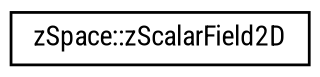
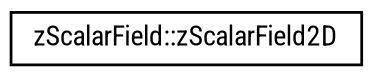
node "zSpace::zScalarField2D": label "zSpace::zScalarField2D" -> "zScalarField::zScalarField2D"
